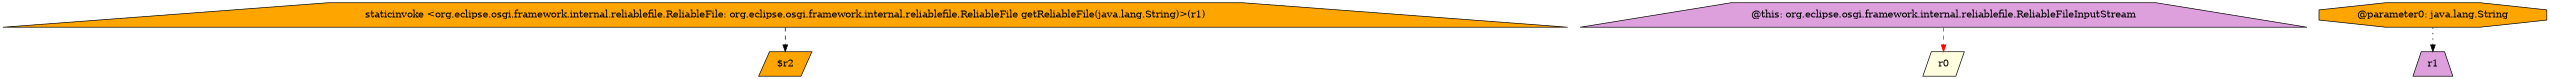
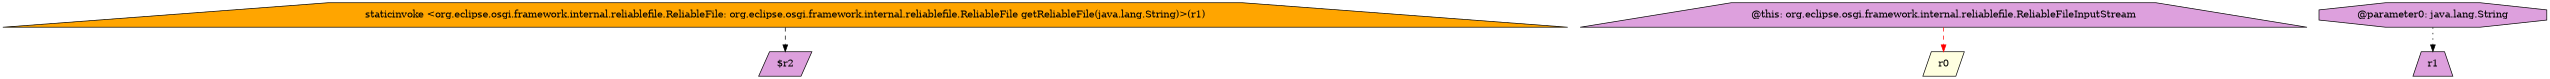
node "@parameter0: java.lang.String": fillcolor orange -> plum
node "$r2": fillcolor orange -> plum
